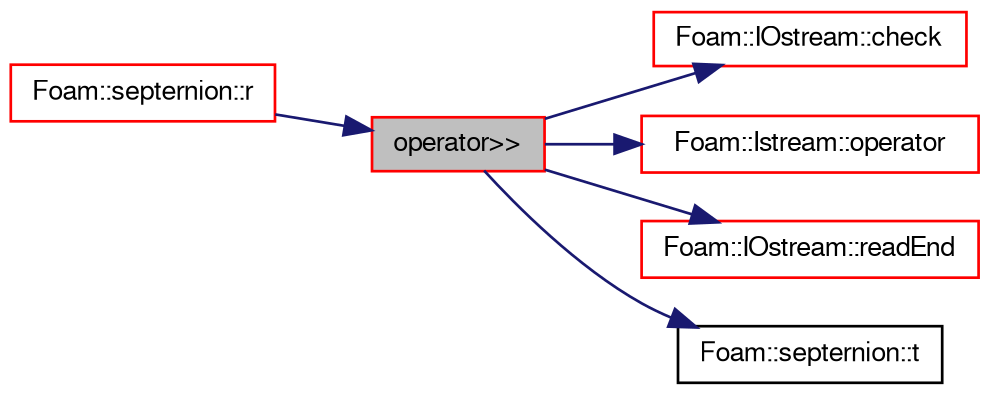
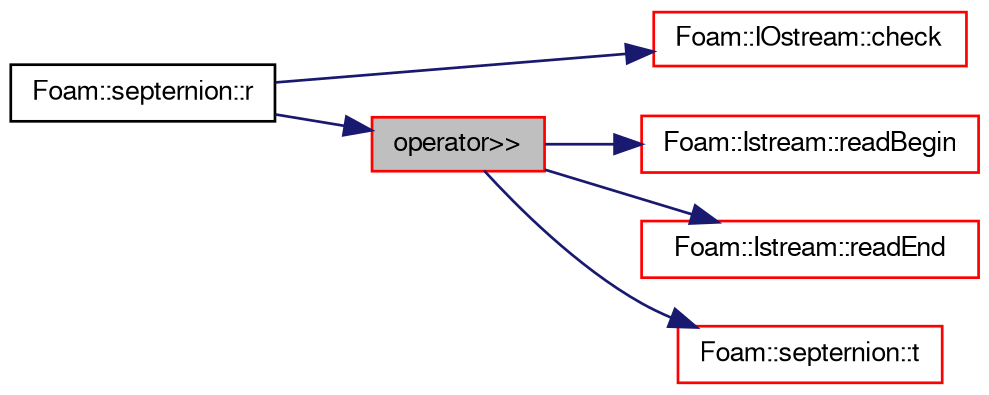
node "Foam::septernion::r": color red -> black
edge "operator>>" -> "Foam::IOstream::check": now "Foam::septernion::r" -> "Foam::IOstream::check"
node "Foam::Istream::operator": label "Foam::Istream::operator" -> "Foam::Istream::readBegin"
node "Foam::IOstream::readEnd": label "Foam::IOstream::readEnd" -> "Foam::Istream::readEnd"
node "Foam::septernion::t": color black -> red
